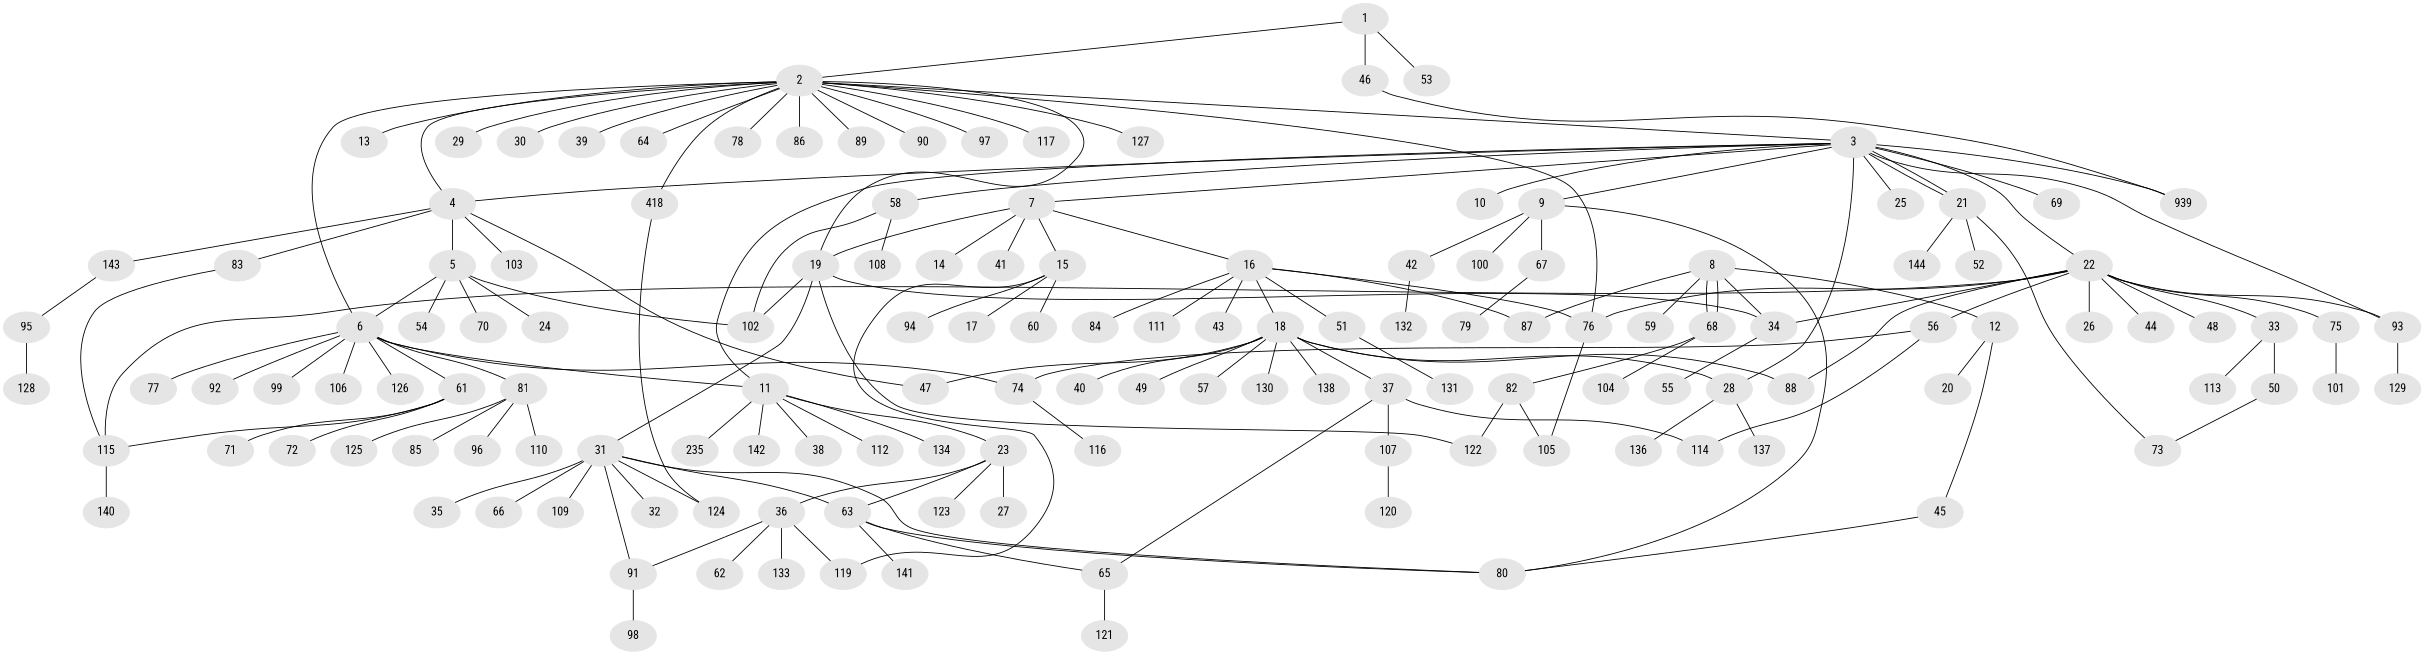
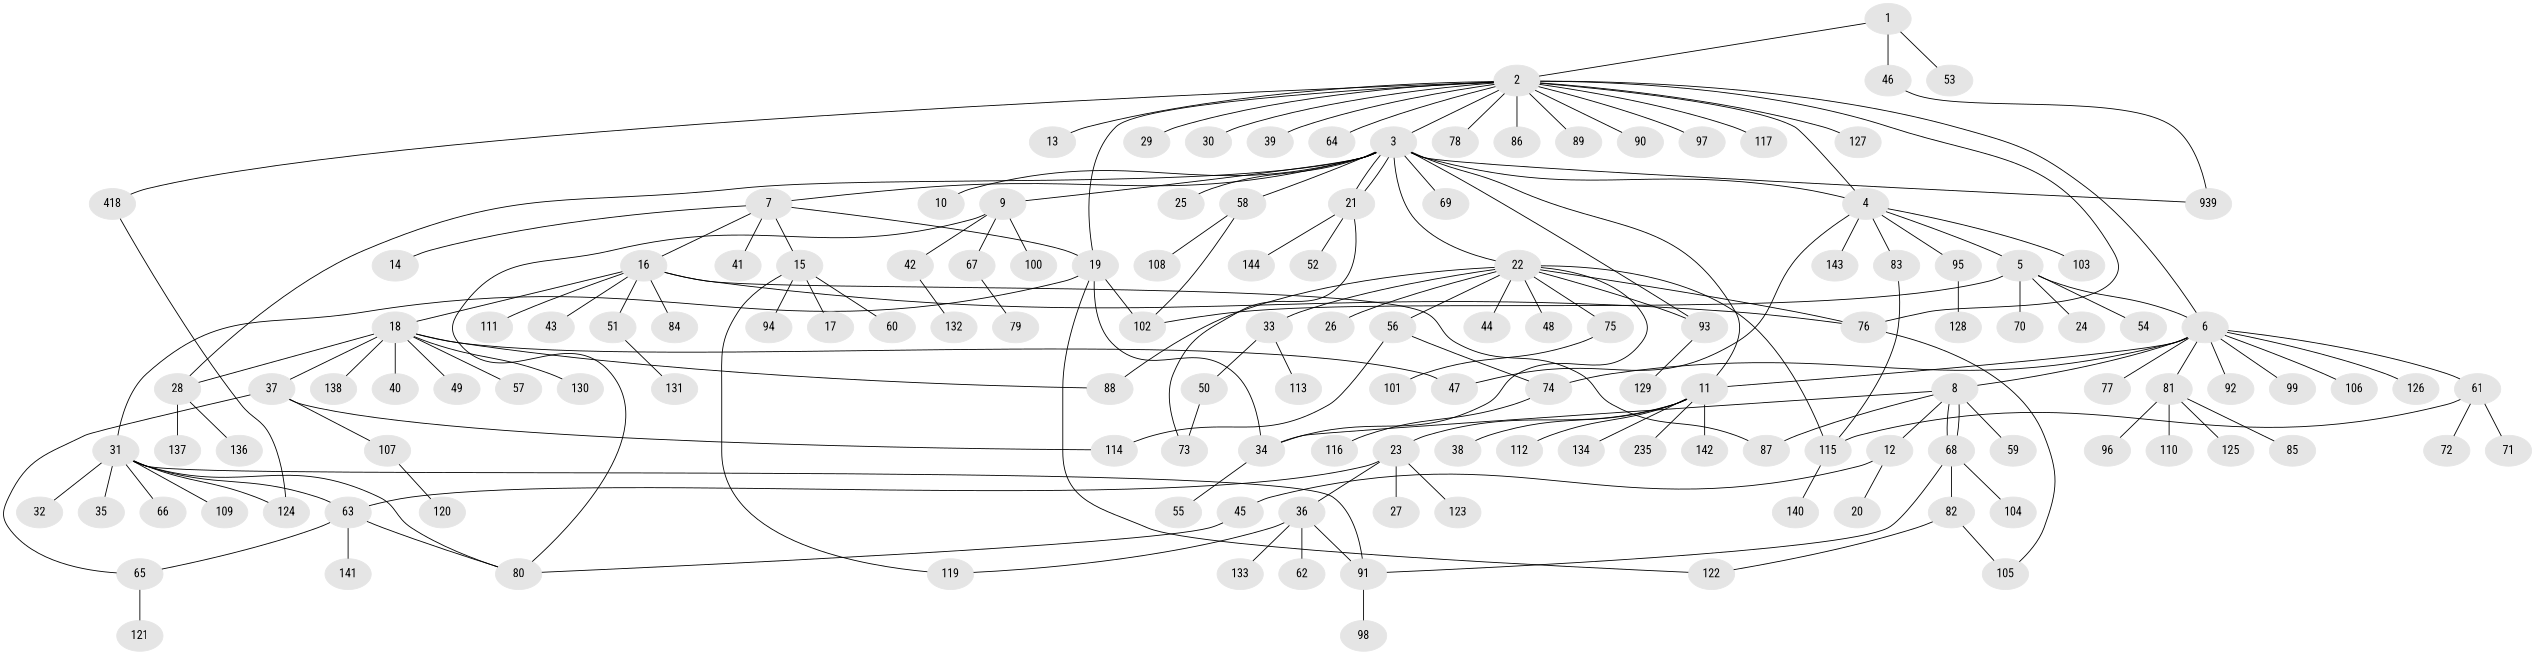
edge "143" -- "95": now "4" -- "95"
edge "6" -- "8": added
edge "68" -- "91": added
